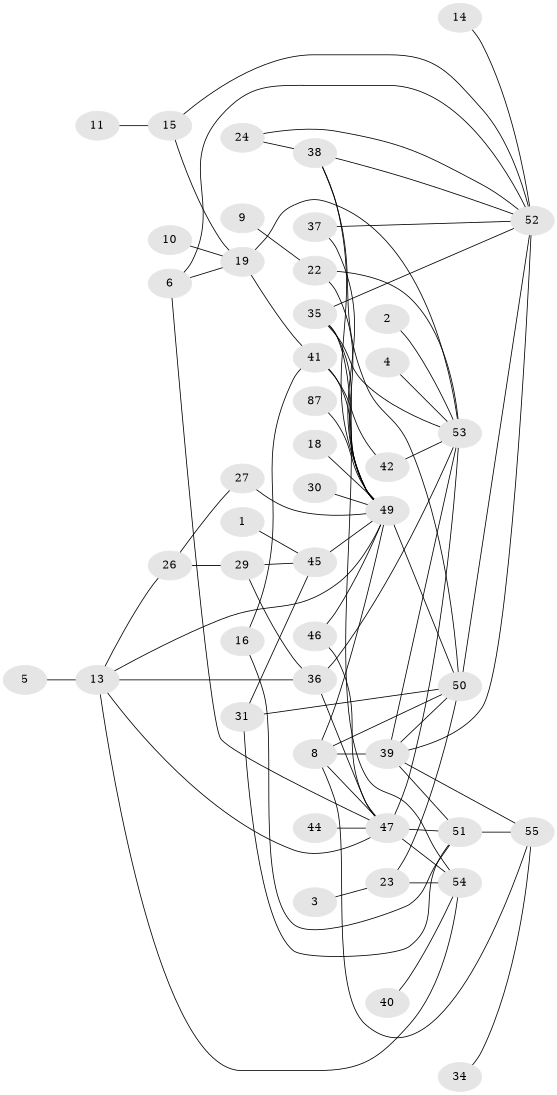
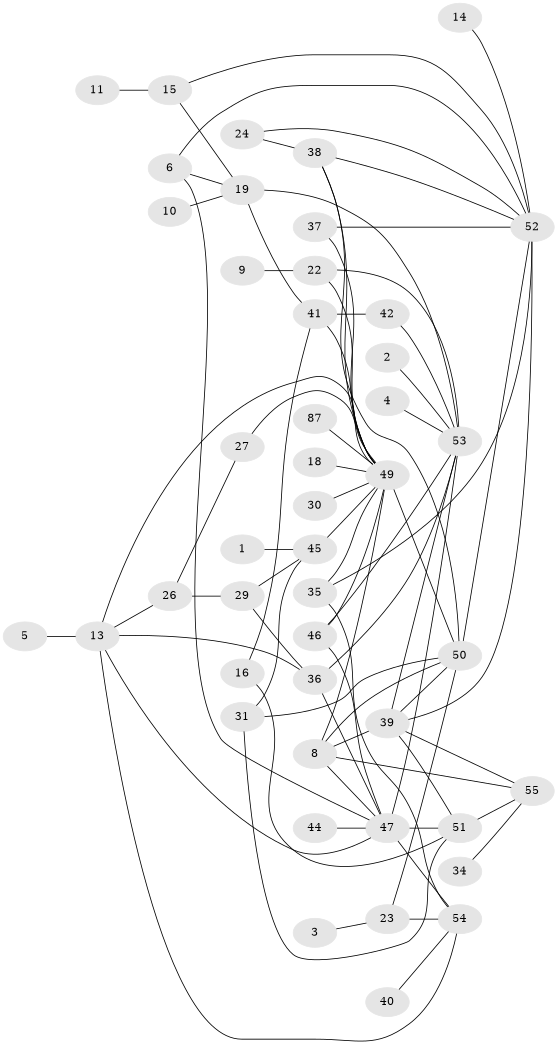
edge "35" -- "53": now "46" -- "53"
